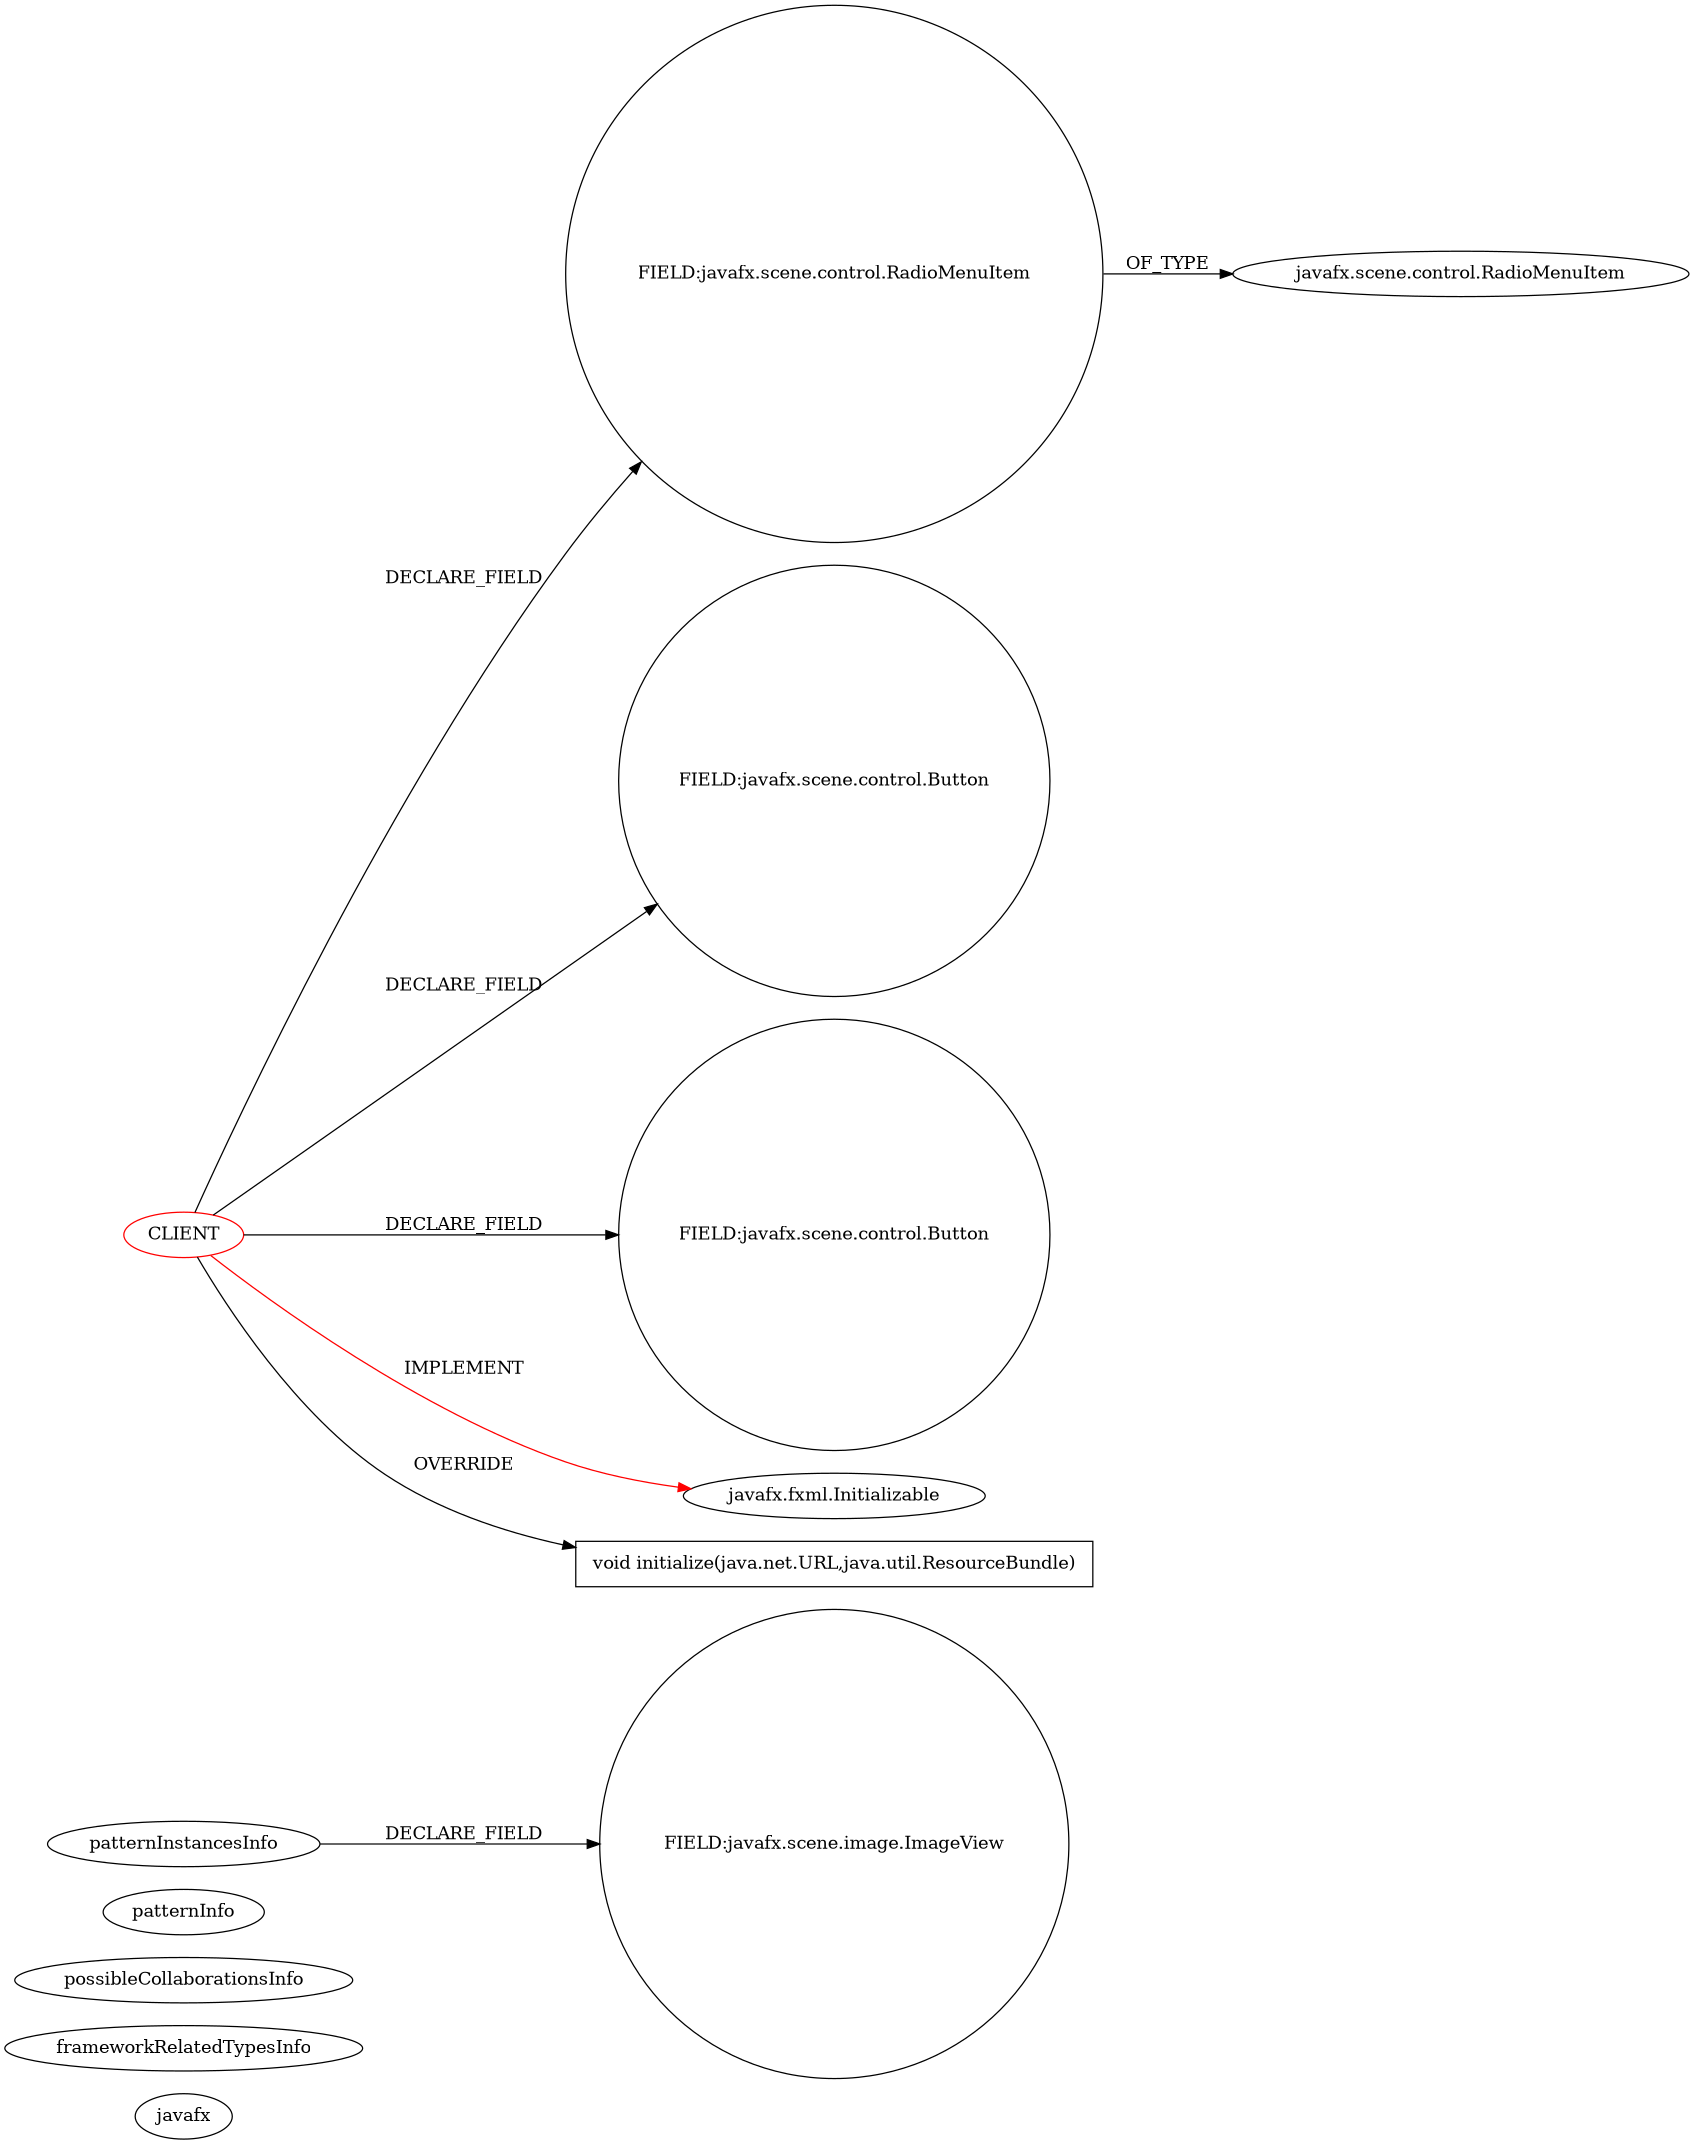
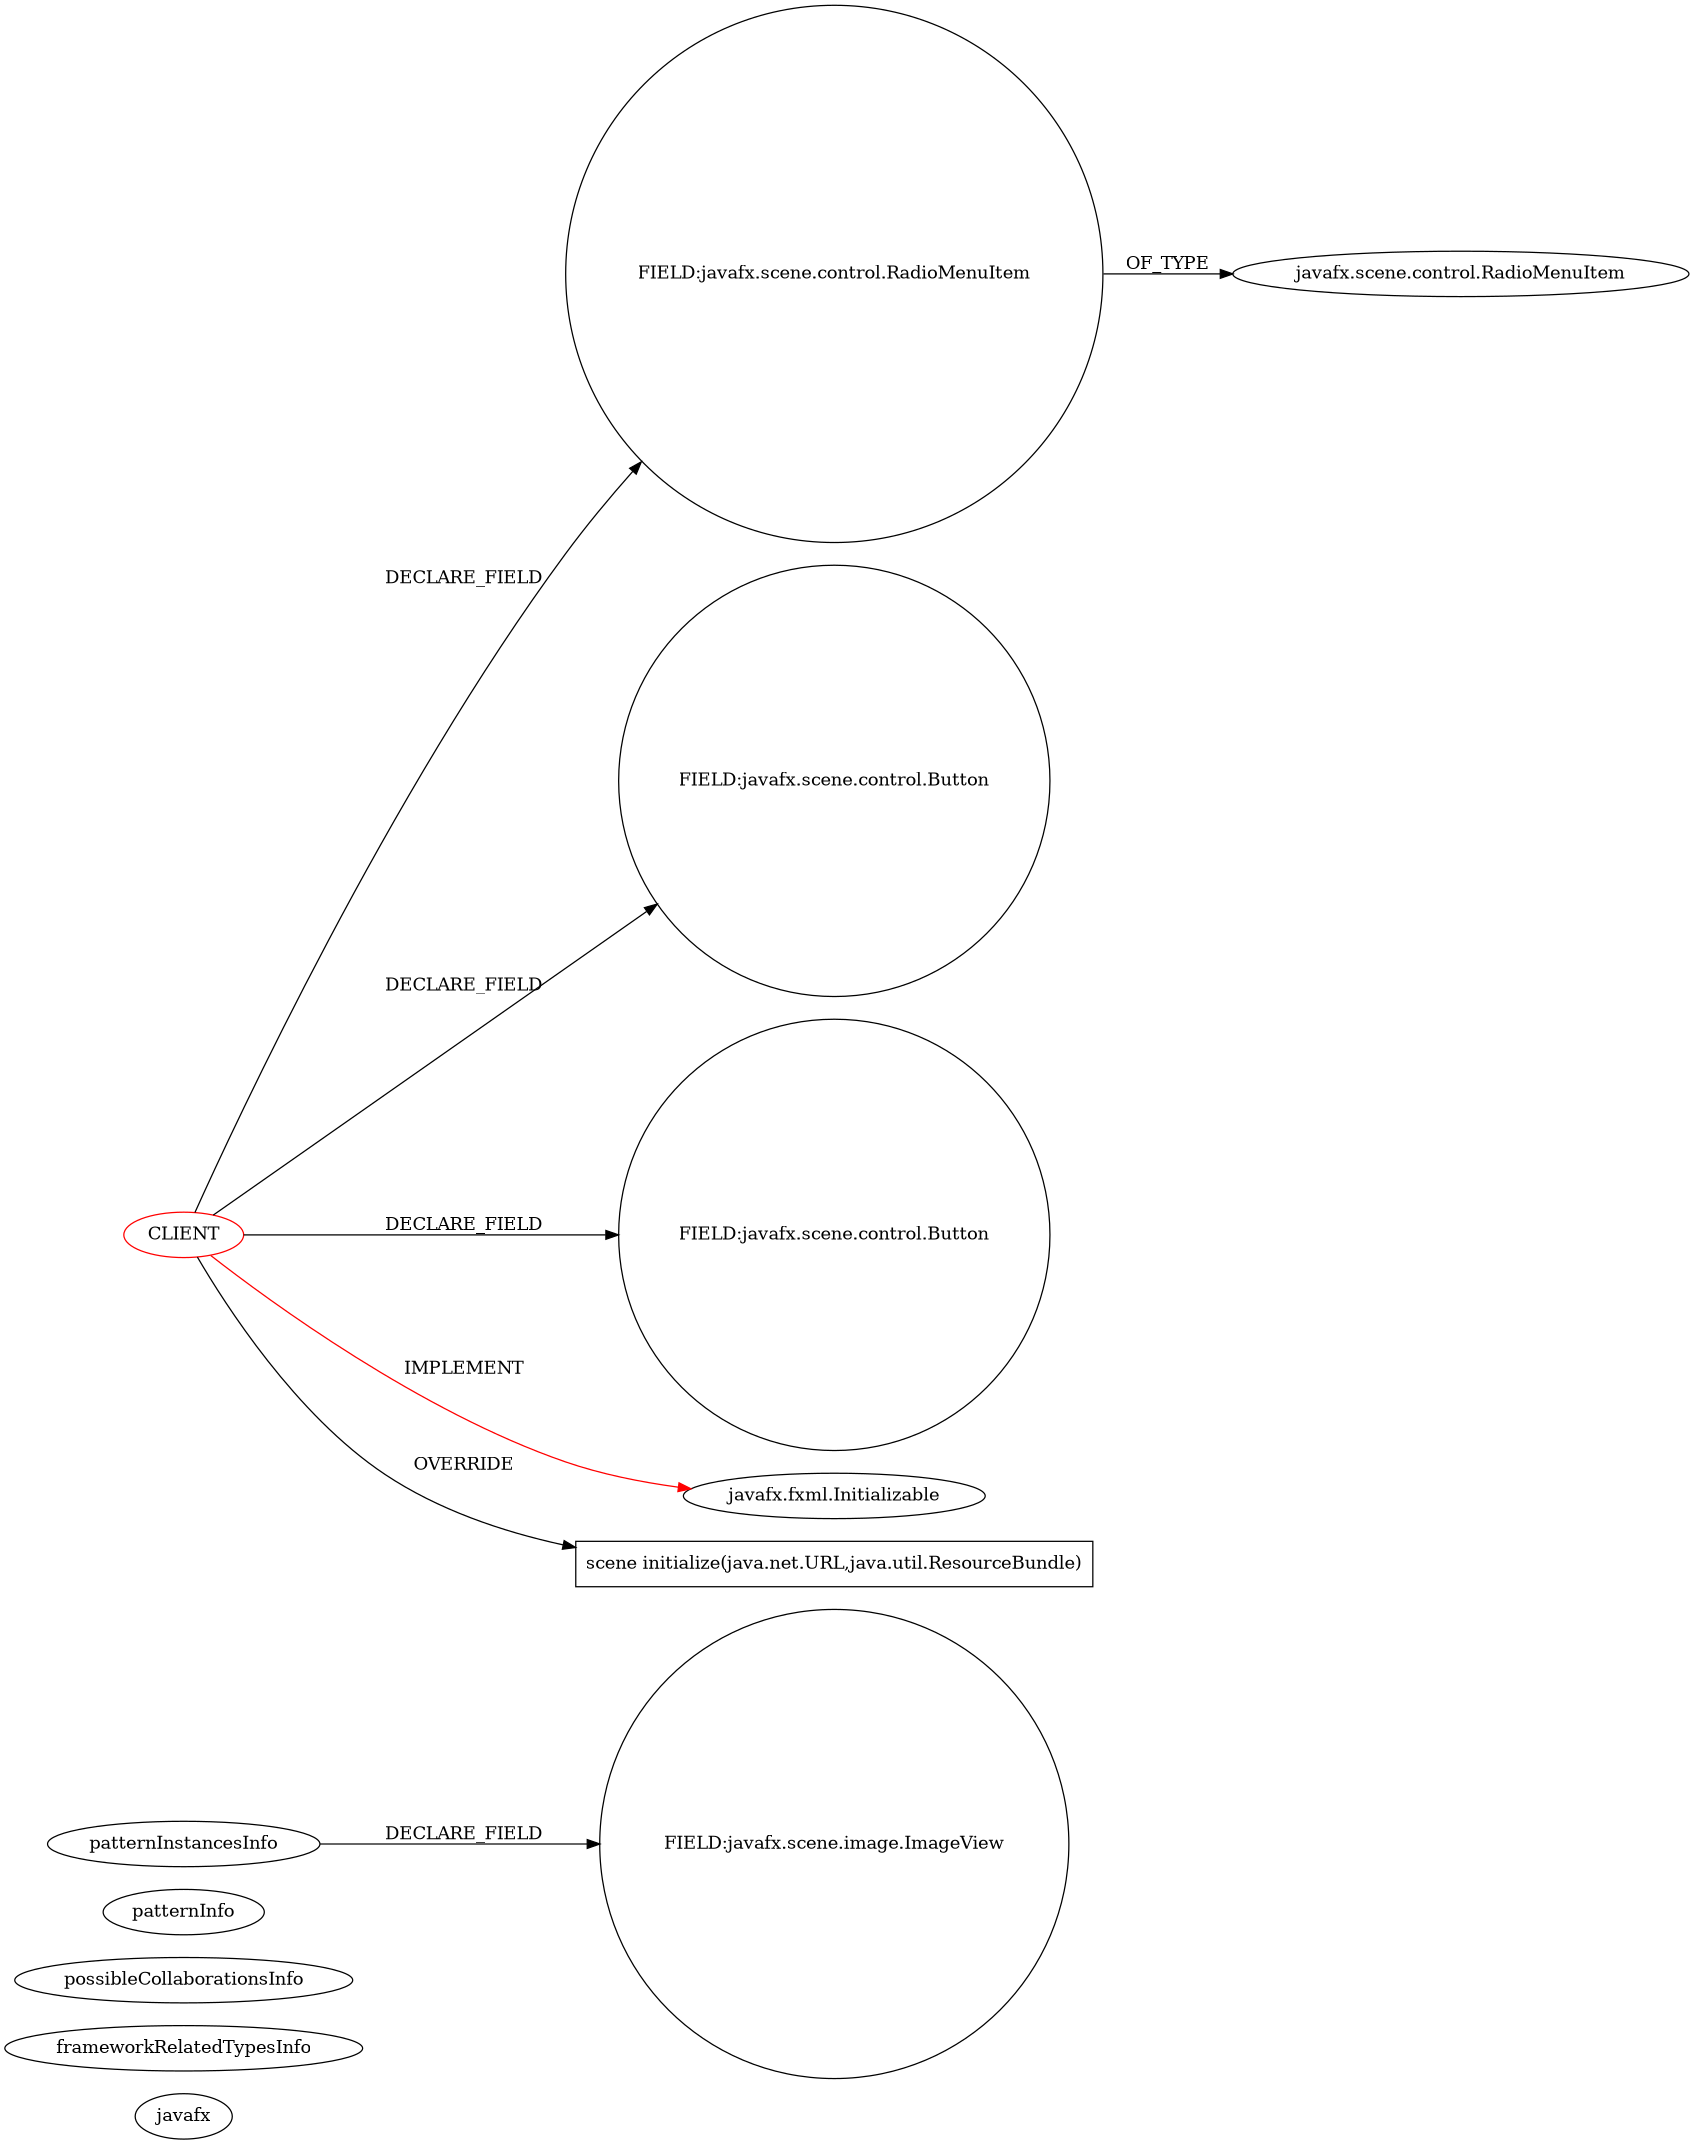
node "void initialize(java.net.URL,java.util.ResourceBundle)": label "void initialize(java.net.URL,java.util.ResourceBundle)" -> "scene initialize(java.net.URL,java.util.ResourceBundle)"
